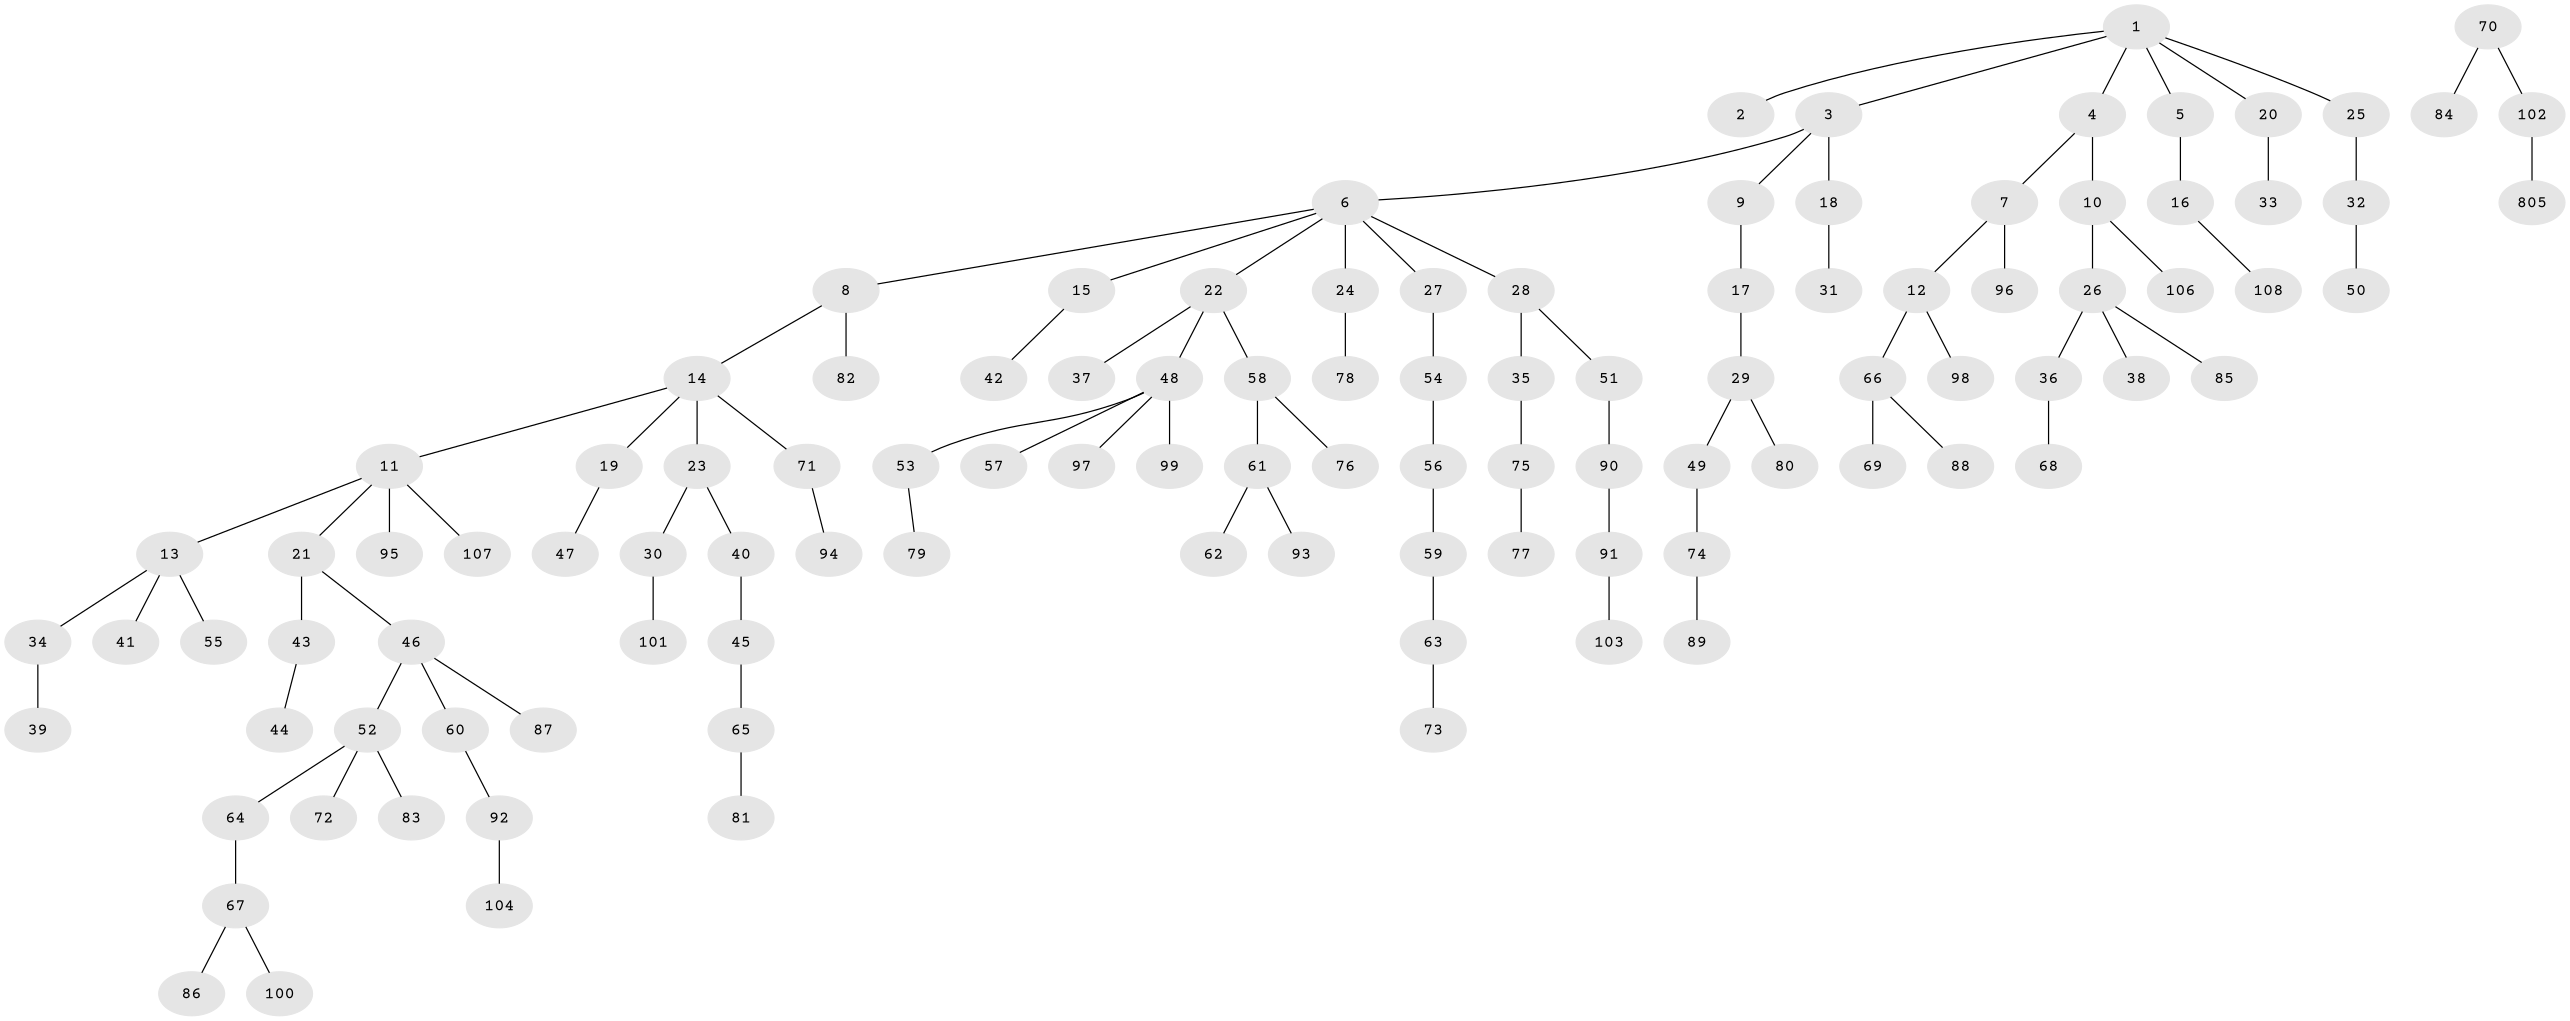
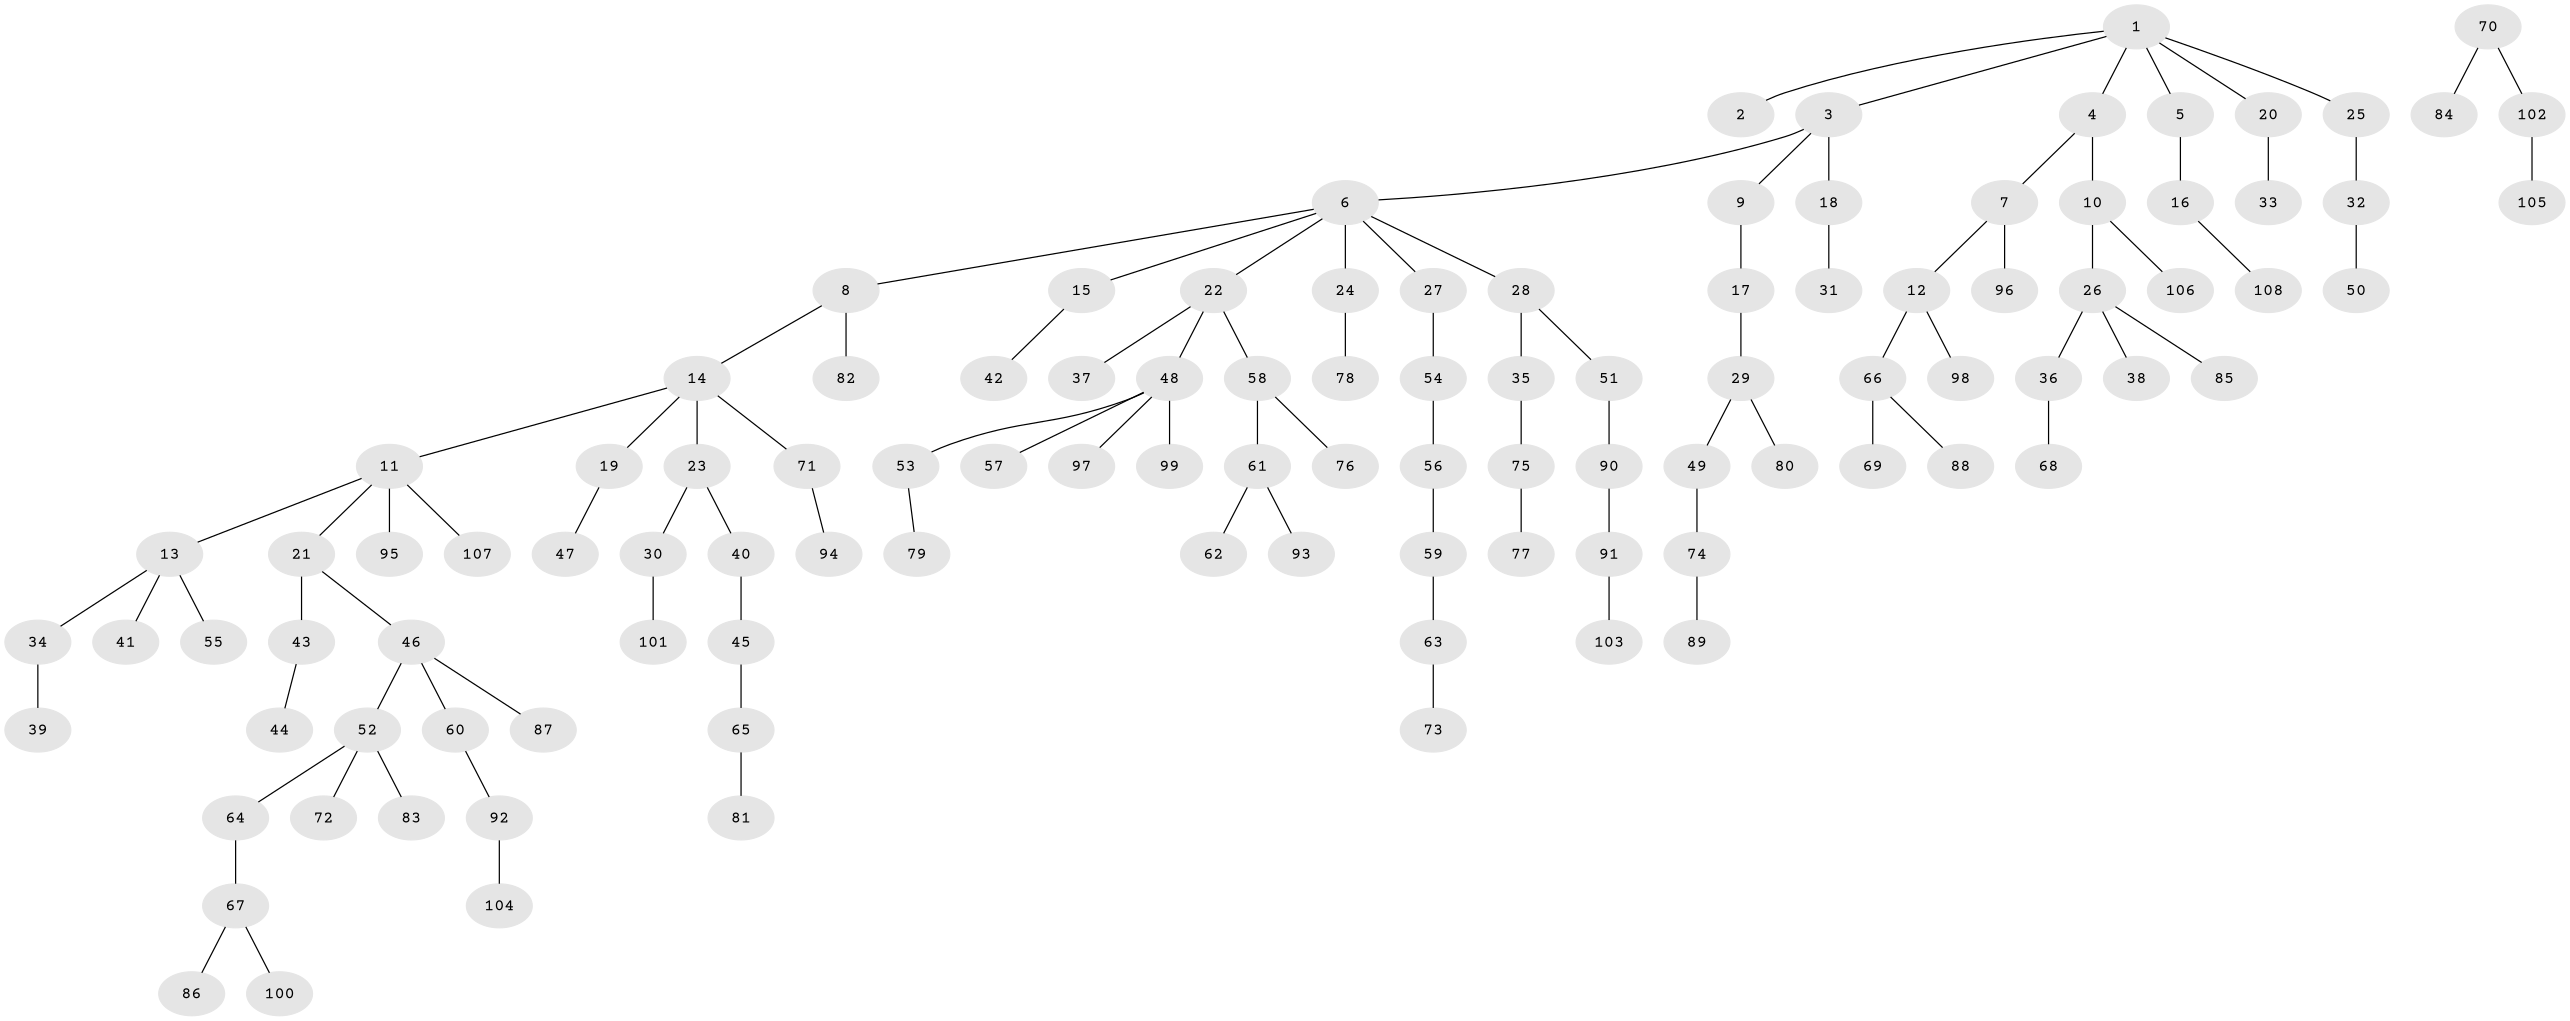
node "805": label "805" -> "105"
